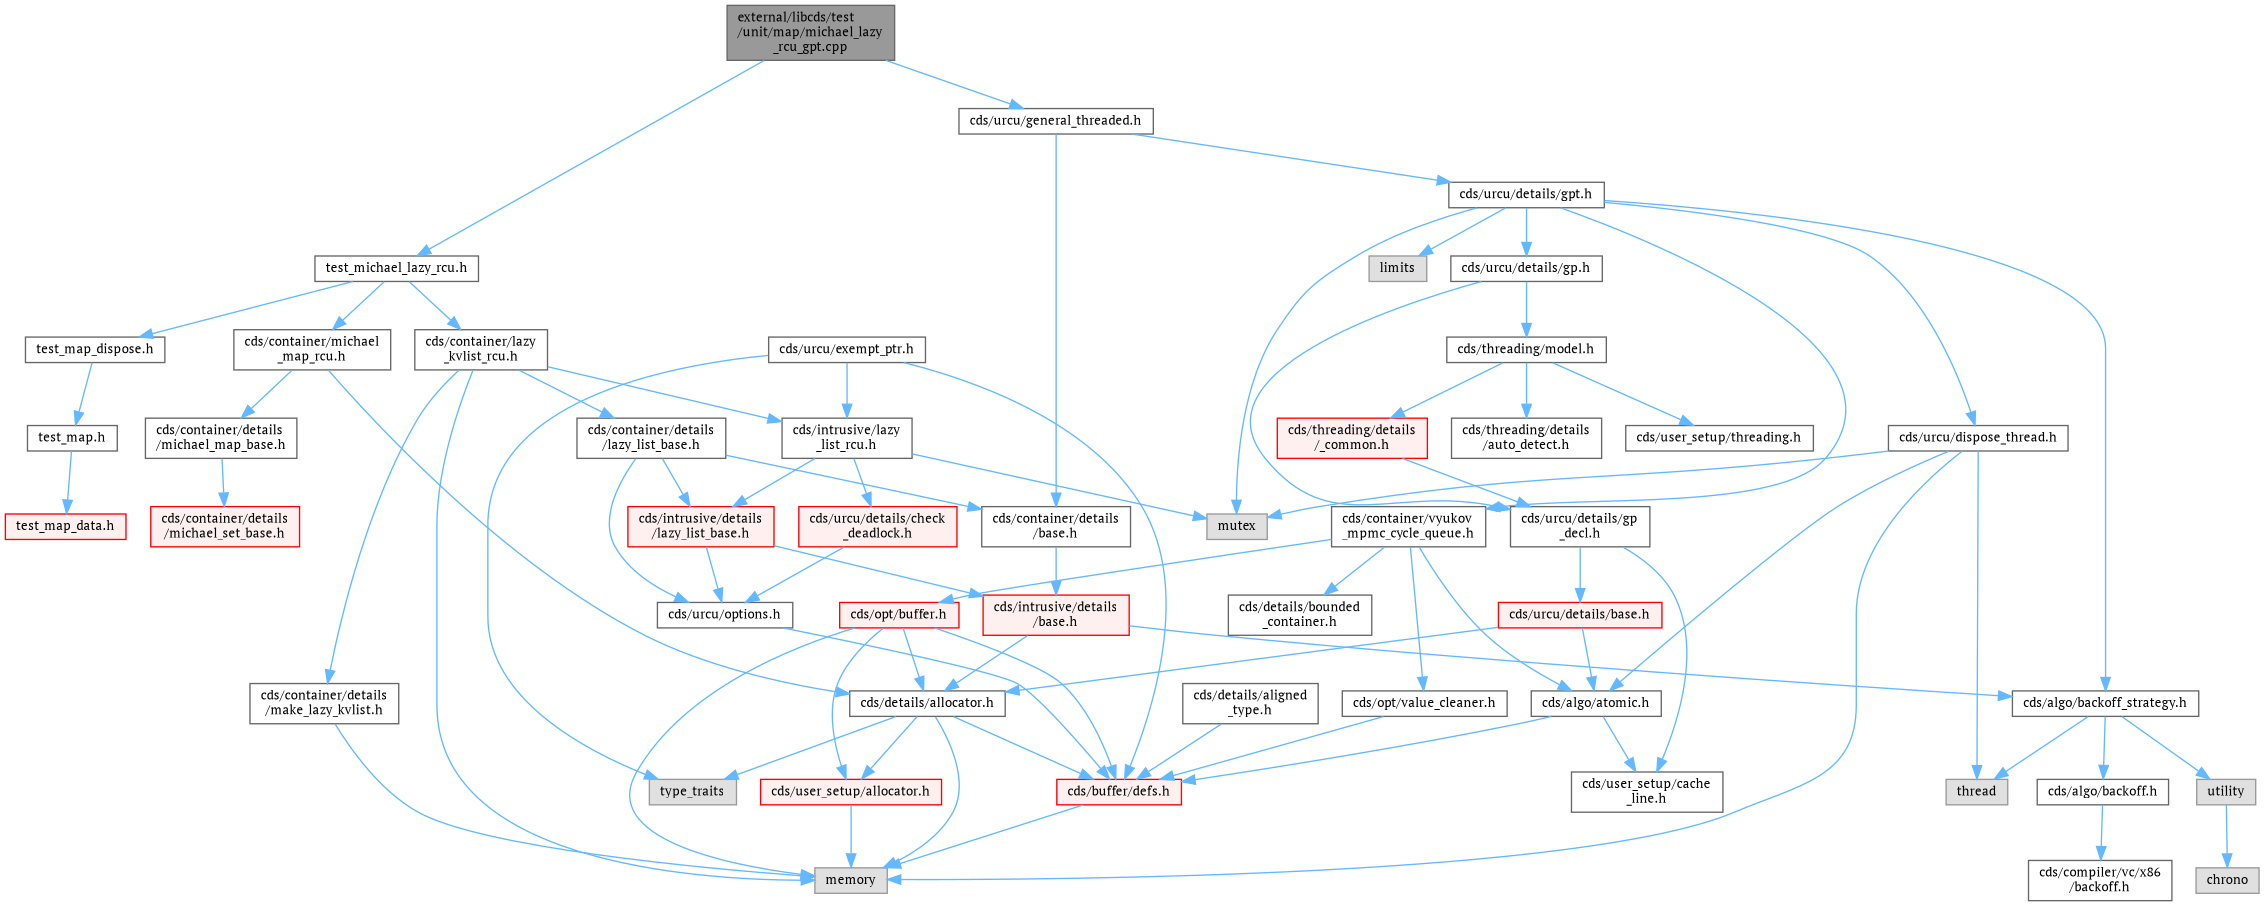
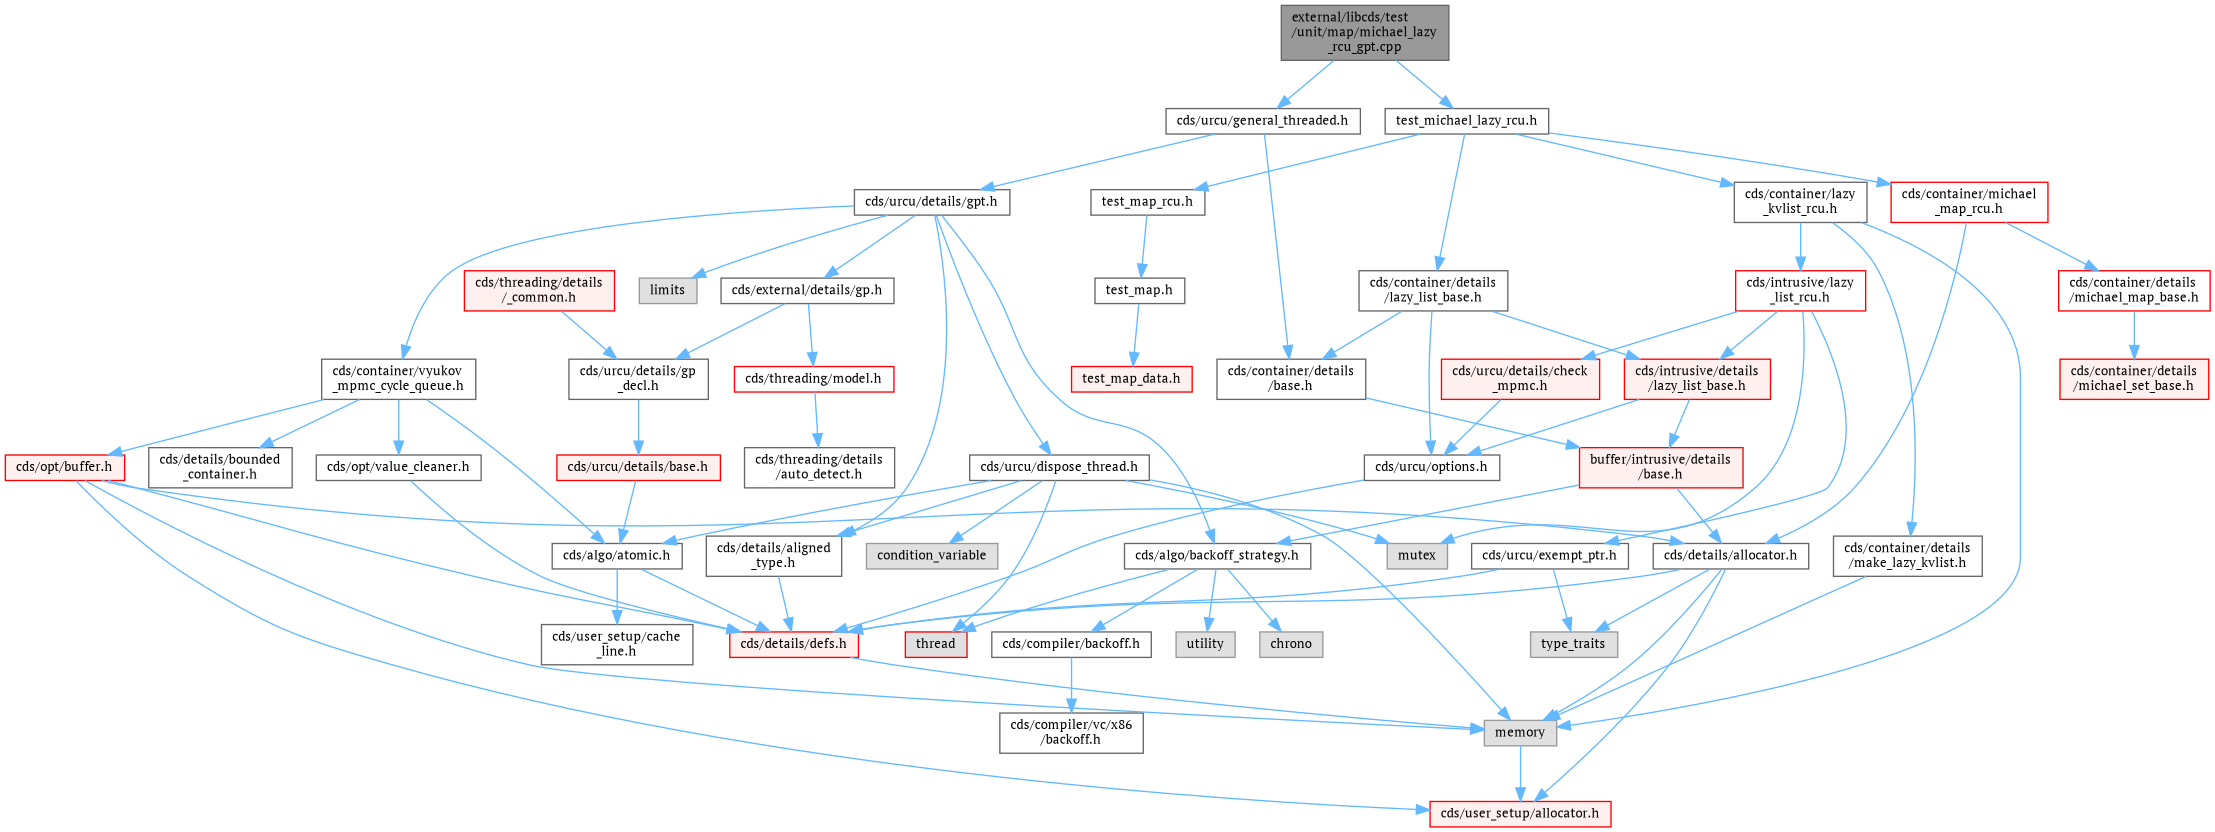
node "cds/urcu/details/gp.h": label "cds/urcu/details/gp.h" -> "cds/external/details/gp.h"
edge "cds/urcu/details/gpt.h" -> "mutex": now "cds/urcu/details/gpt.h" -> "cds/details/aligned _type.h"
node "test_map_dispose.h": label "test_map_dispose.h" -> "test_map_rcu.h"
node "cds/container/michael _map_rcu.h": color grey40 -> red
node "cds/threading/model.h": color grey40 -> red
edge "cds/urcu/exempt_ptr.h" -> "cds/intrusive/lazy _list_rcu.h": reversed
edge "cds/threading/model.h" -> "cds/threading/details /_common.h": removed
edge "cds/container/lazy _kvlist_rcu.h" -> "cds/container/details /lazy_list_base.h": now "test_michael_lazy_rcu.h" -> "cds/container/details /lazy_list_base.h"
node "cds/container/details /michael_map_base.h": color grey40 -> red
node "cds/intrusive/lazy _list_rcu.h": color grey40 -> red
node "cds/user_setup/threading.h": removed
edge "cds/urcu/dispose_thread.h" -> "cds/details/aligned _type.h": added
node "cds/urcu/details/check _deadlock.h": label "cds/urcu/details/check _deadlock.h" -> "cds/urcu/details/check _mpmc.h"
node "condition_variable": added
node "cds/intrusive/details /base.h": label "cds/intrusive/details /base.h" -> "buffer/intrusive/details /base.h"
edge "cds/urcu/details/gp _decl.h" -> "cds/user_setup/cache _line.h": removed
edge "cds/urcu/details/base.h" -> "cds/details/allocator.h": removed
node "cds/buffer/defs.h": label "cds/buffer/defs.h" -> "cds/details/defs.h"
node "thread": color grey60 -> red
node "cds/algo/backoff.h": label "cds/algo/backoff.h" -> "cds/compiler/backoff.h"
edge "cds/user_setup/allocator.h" -> "memory": reversed
edge "utility" -> "chrono": now "cds/algo/backoff_strategy.h" -> "chrono"
